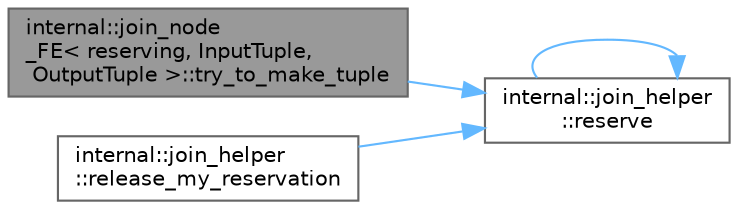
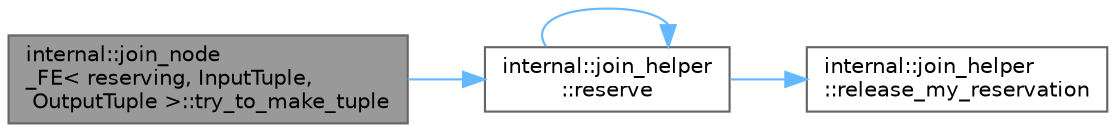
edge "internal::join_helper ::release_my_reservation" -> "internal::join_helper ::reserve": reversed
